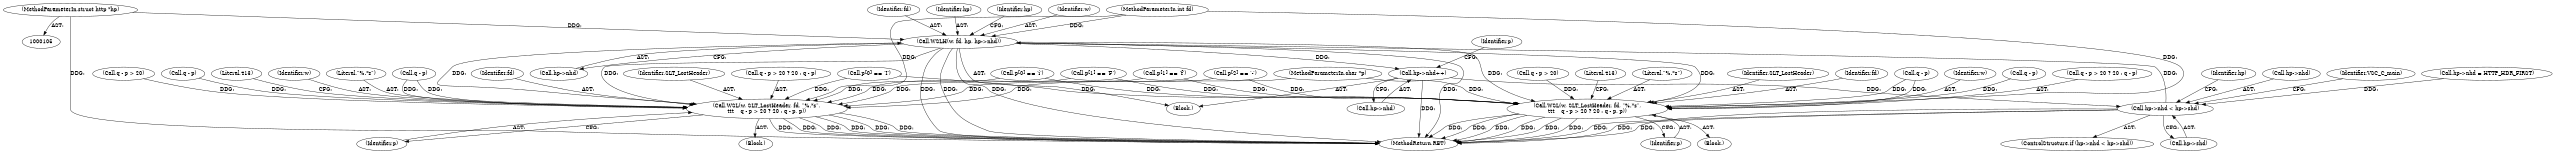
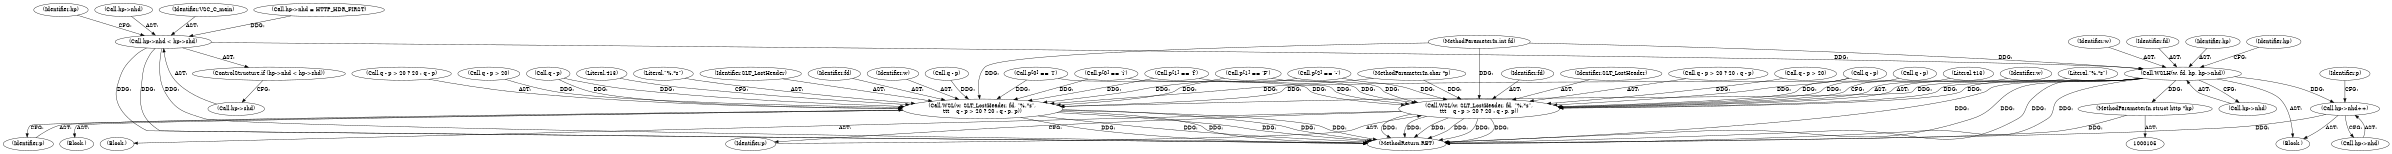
edge "(MethodParameterIn,struct http *hp)" -> "(Call,WSLH(w, fd, hp, hp->nhd))": reversed
edge "(Call,hp->nhd++)" -> "(Call,hp->nhd < hp->shd)": removed, label "DDG:"
edge "(Identifier,VSC_C_main)" -> "(Call,hp->nhd < hp->shd)": label "CFG: " -> "AST: "
edge "(Call,hp->nhd < hp->shd)" -> "(Call,hp->shd)": now "(ControlStructure,if (hp->nhd < hp->shd))" -> "(Call,hp->shd)"
